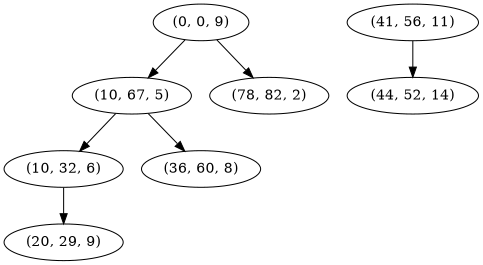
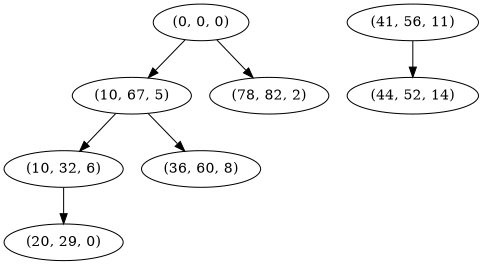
node "(0, 0, 9)": label "(0, 0, 9)" -> "(0, 0, 0)"
node "(20, 29, 9)": label "(20, 29, 9)" -> "(20, 29, 0)"
